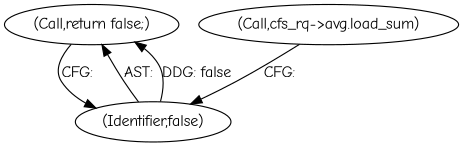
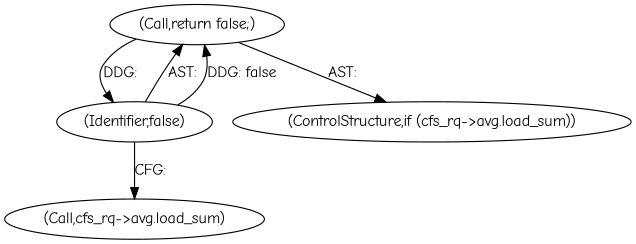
edge "(Call,return false;)" -> "(Identifier,false)": label "CFG: " -> "DDG: "
edge "(Call,cfs_rq->avg.load_sum)" -> "(Identifier,false)": reversed
node "(ControlStructure,if (cfs_rq->avg.load_sum))": added
